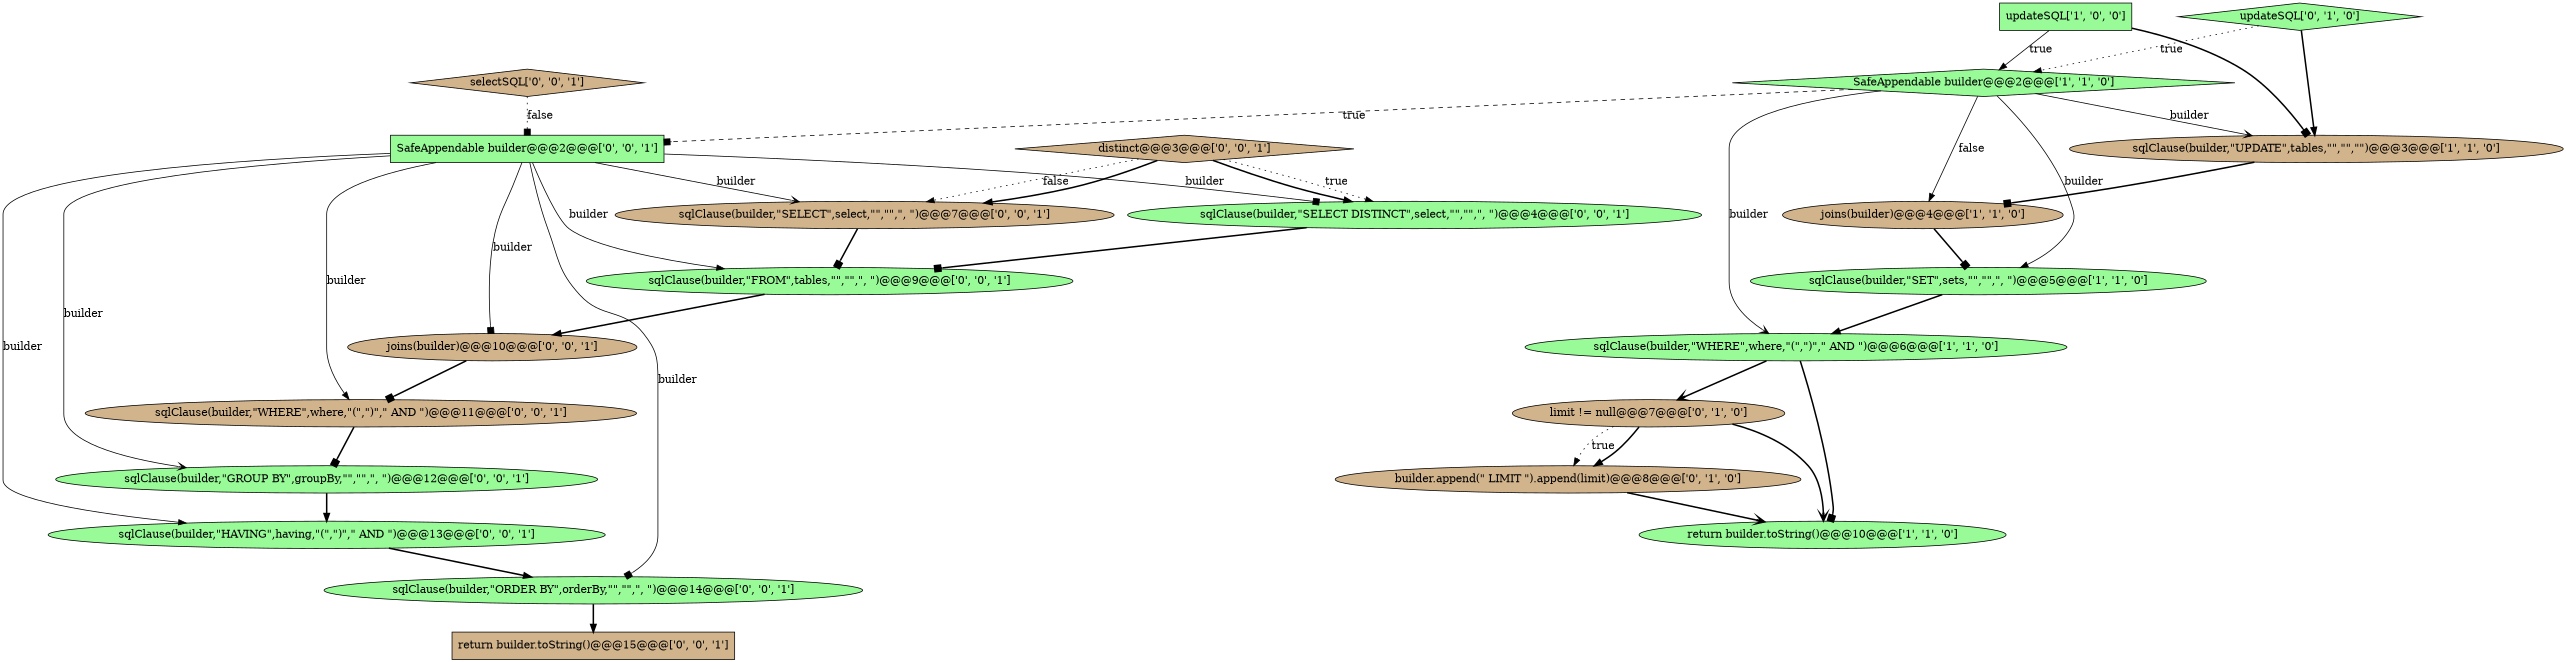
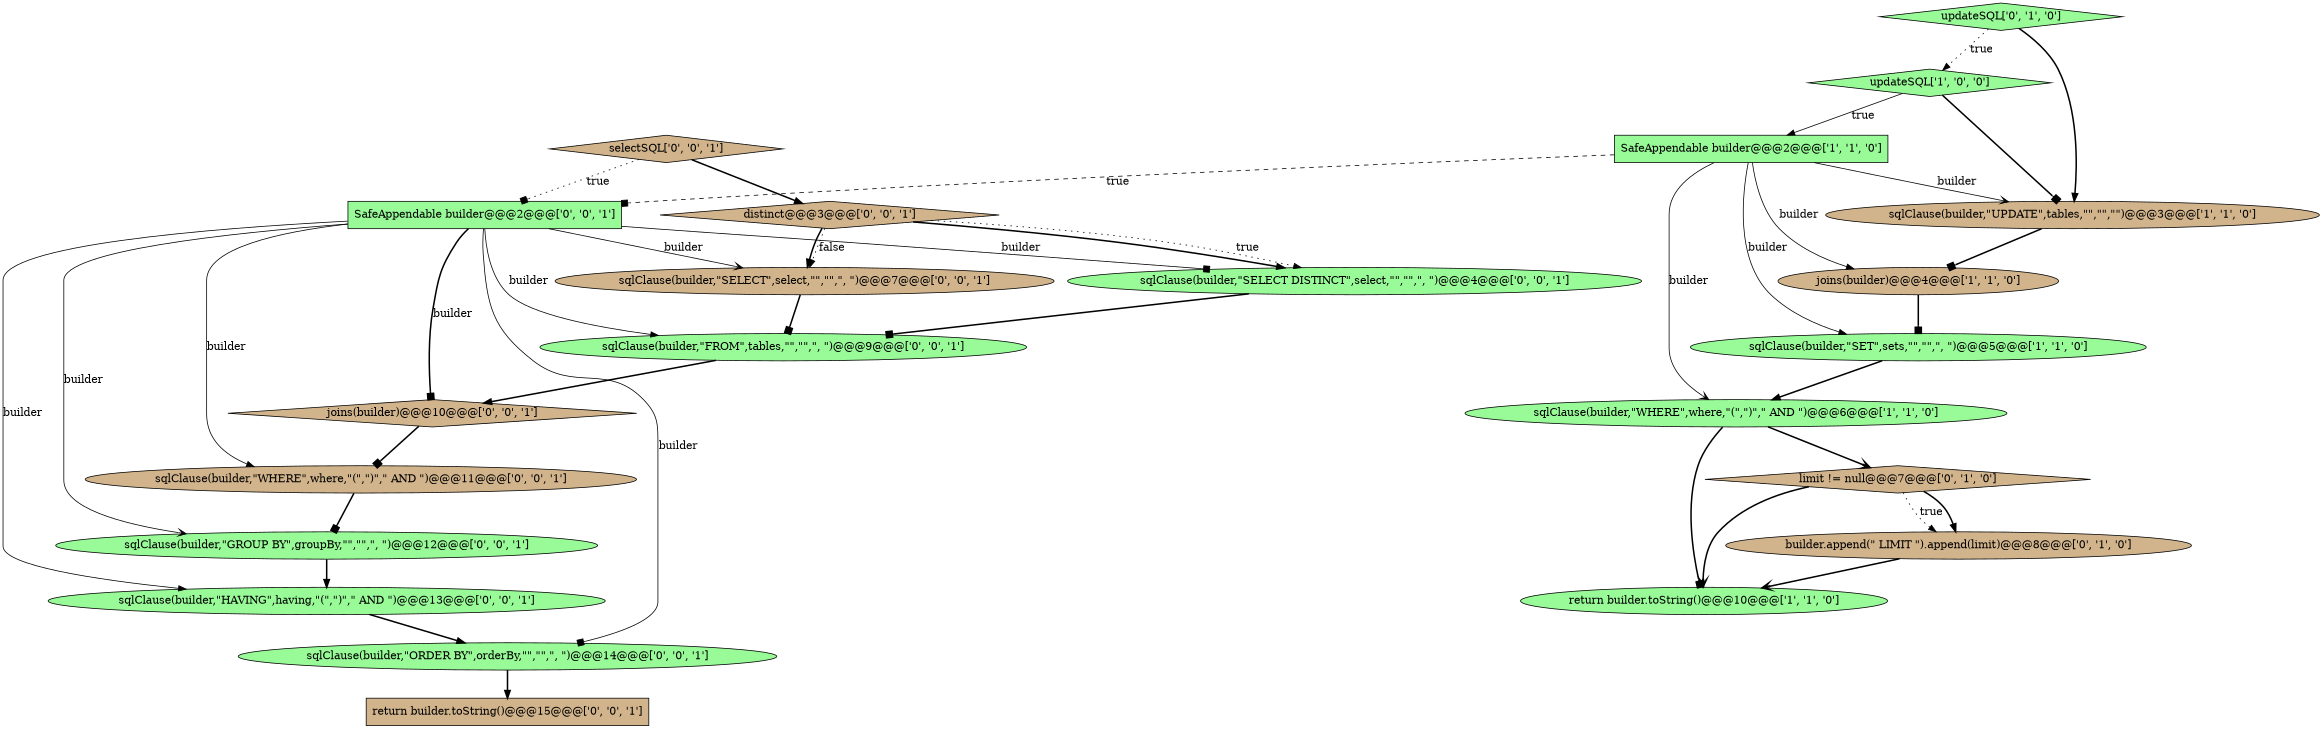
node "updateSQL['1', '0', '0']": shape box -> diamond
edge "updateSQL['0', '1', '0']" -> "SafeAppendable builder@@@2@@@['1', '1', '0']": now "updateSQL['0', '1', '0']" -> "updateSQL['1', '0', '0']"
node "SafeAppendable builder@@@2@@@['1', '1', '0']": shape diamond -> box
edge "selectSQL['0', '0', '1']" -> "SafeAppendable builder@@@2@@@['0', '0', '1']": label "false" -> "true"
edge "SafeAppendable builder@@@2@@@['1', '1', '0']" -> "joins(builder)@@@4@@@['1', '1', '0']": label "false" -> "builder"
edge "selectSQL['0', '0', '1']" -> "distinct@@@3@@@['0', '0', '1']": added
edge "SafeAppendable builder@@@2@@@['0', '0', '1']" -> "joins(builder)@@@10@@@['0', '0', '1']": style solid -> bold
node "joins(builder)@@@10@@@['0', '0', '1']": shape ellipse -> diamond
node "limit != null@@@7@@@['0', '1', '0']": shape ellipse -> diamond
